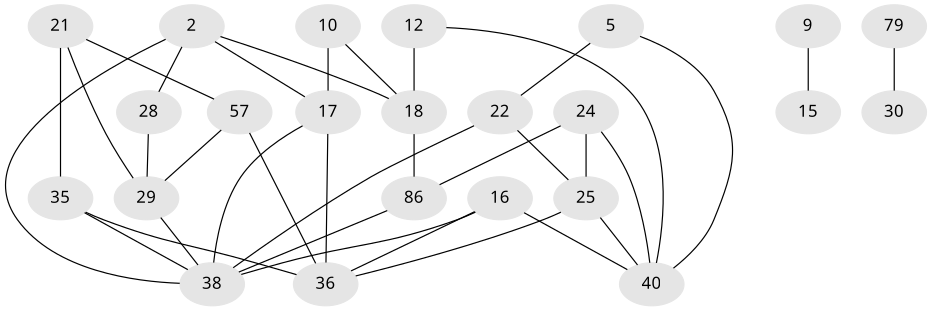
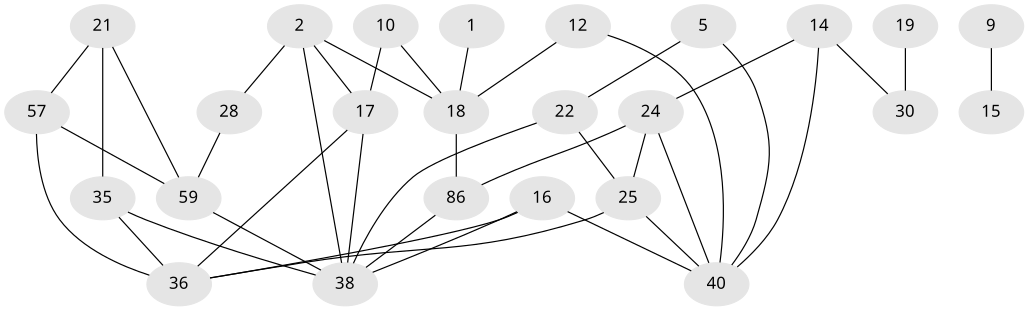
node "1": added
node "14": added
node "79": label "79" -> "19"
node "29": label "29" -> "59"
